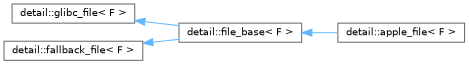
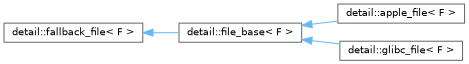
edge "detail::file_base< F >" -> "detail::glibc_file< F >": reversed
